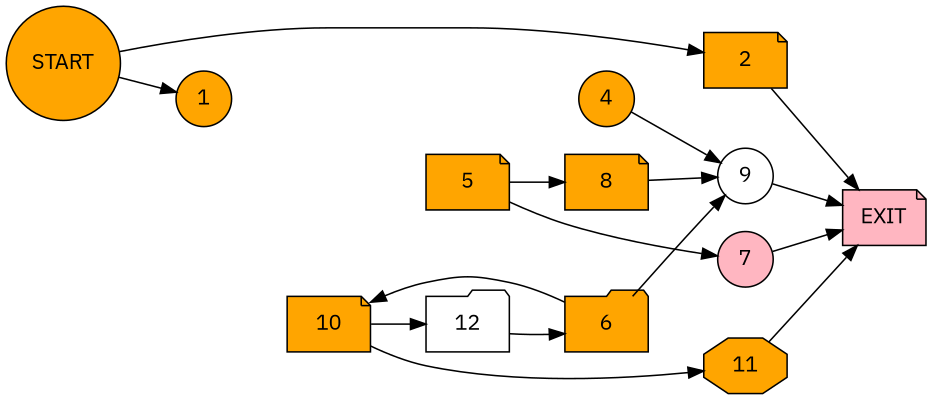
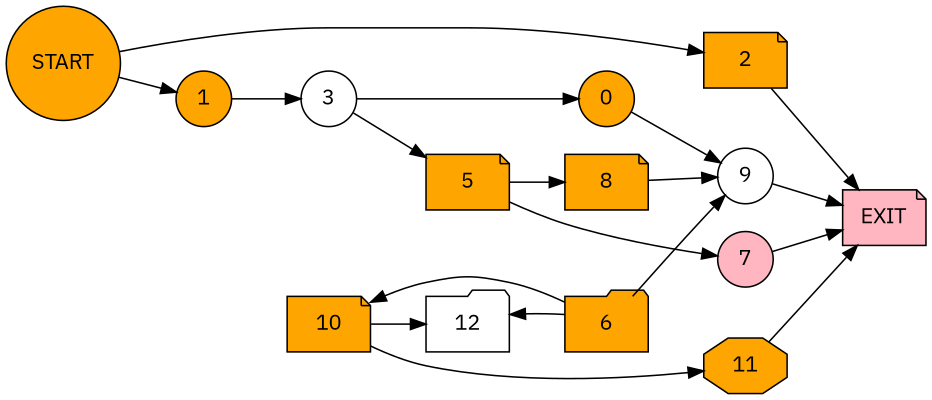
node "3": added
node "4": label "4" -> "0"
edge "12" -> "6": reversed
